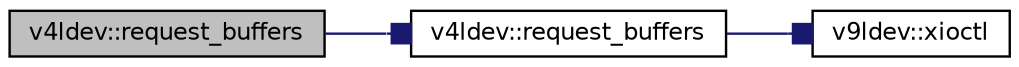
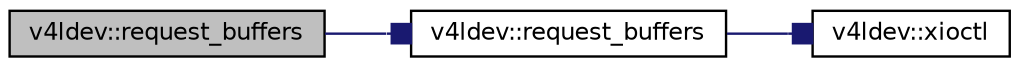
node "v9ldev::xioctl": label "v9ldev::xioctl" -> "v4ldev::xioctl"
